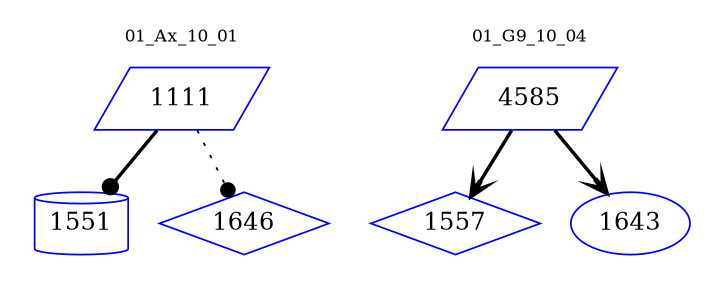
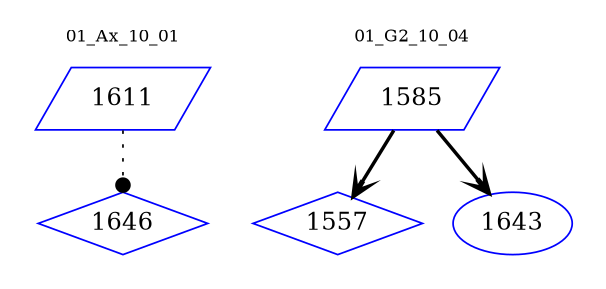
cluster "01_G9_10_04": label "01_G9_10_04" -> "01_G2_10_04"
node "1111": label "1111" -> "1611"
node "4585": label "4585" -> "1585"
node "1551": removed
